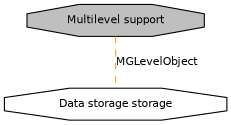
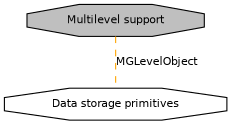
node "Data storage storage": label "Data storage storage" -> "Data storage primitives"
